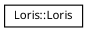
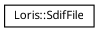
node "Loris::Loris": label "Loris::Loris" -> "Loris::SdifFile"
